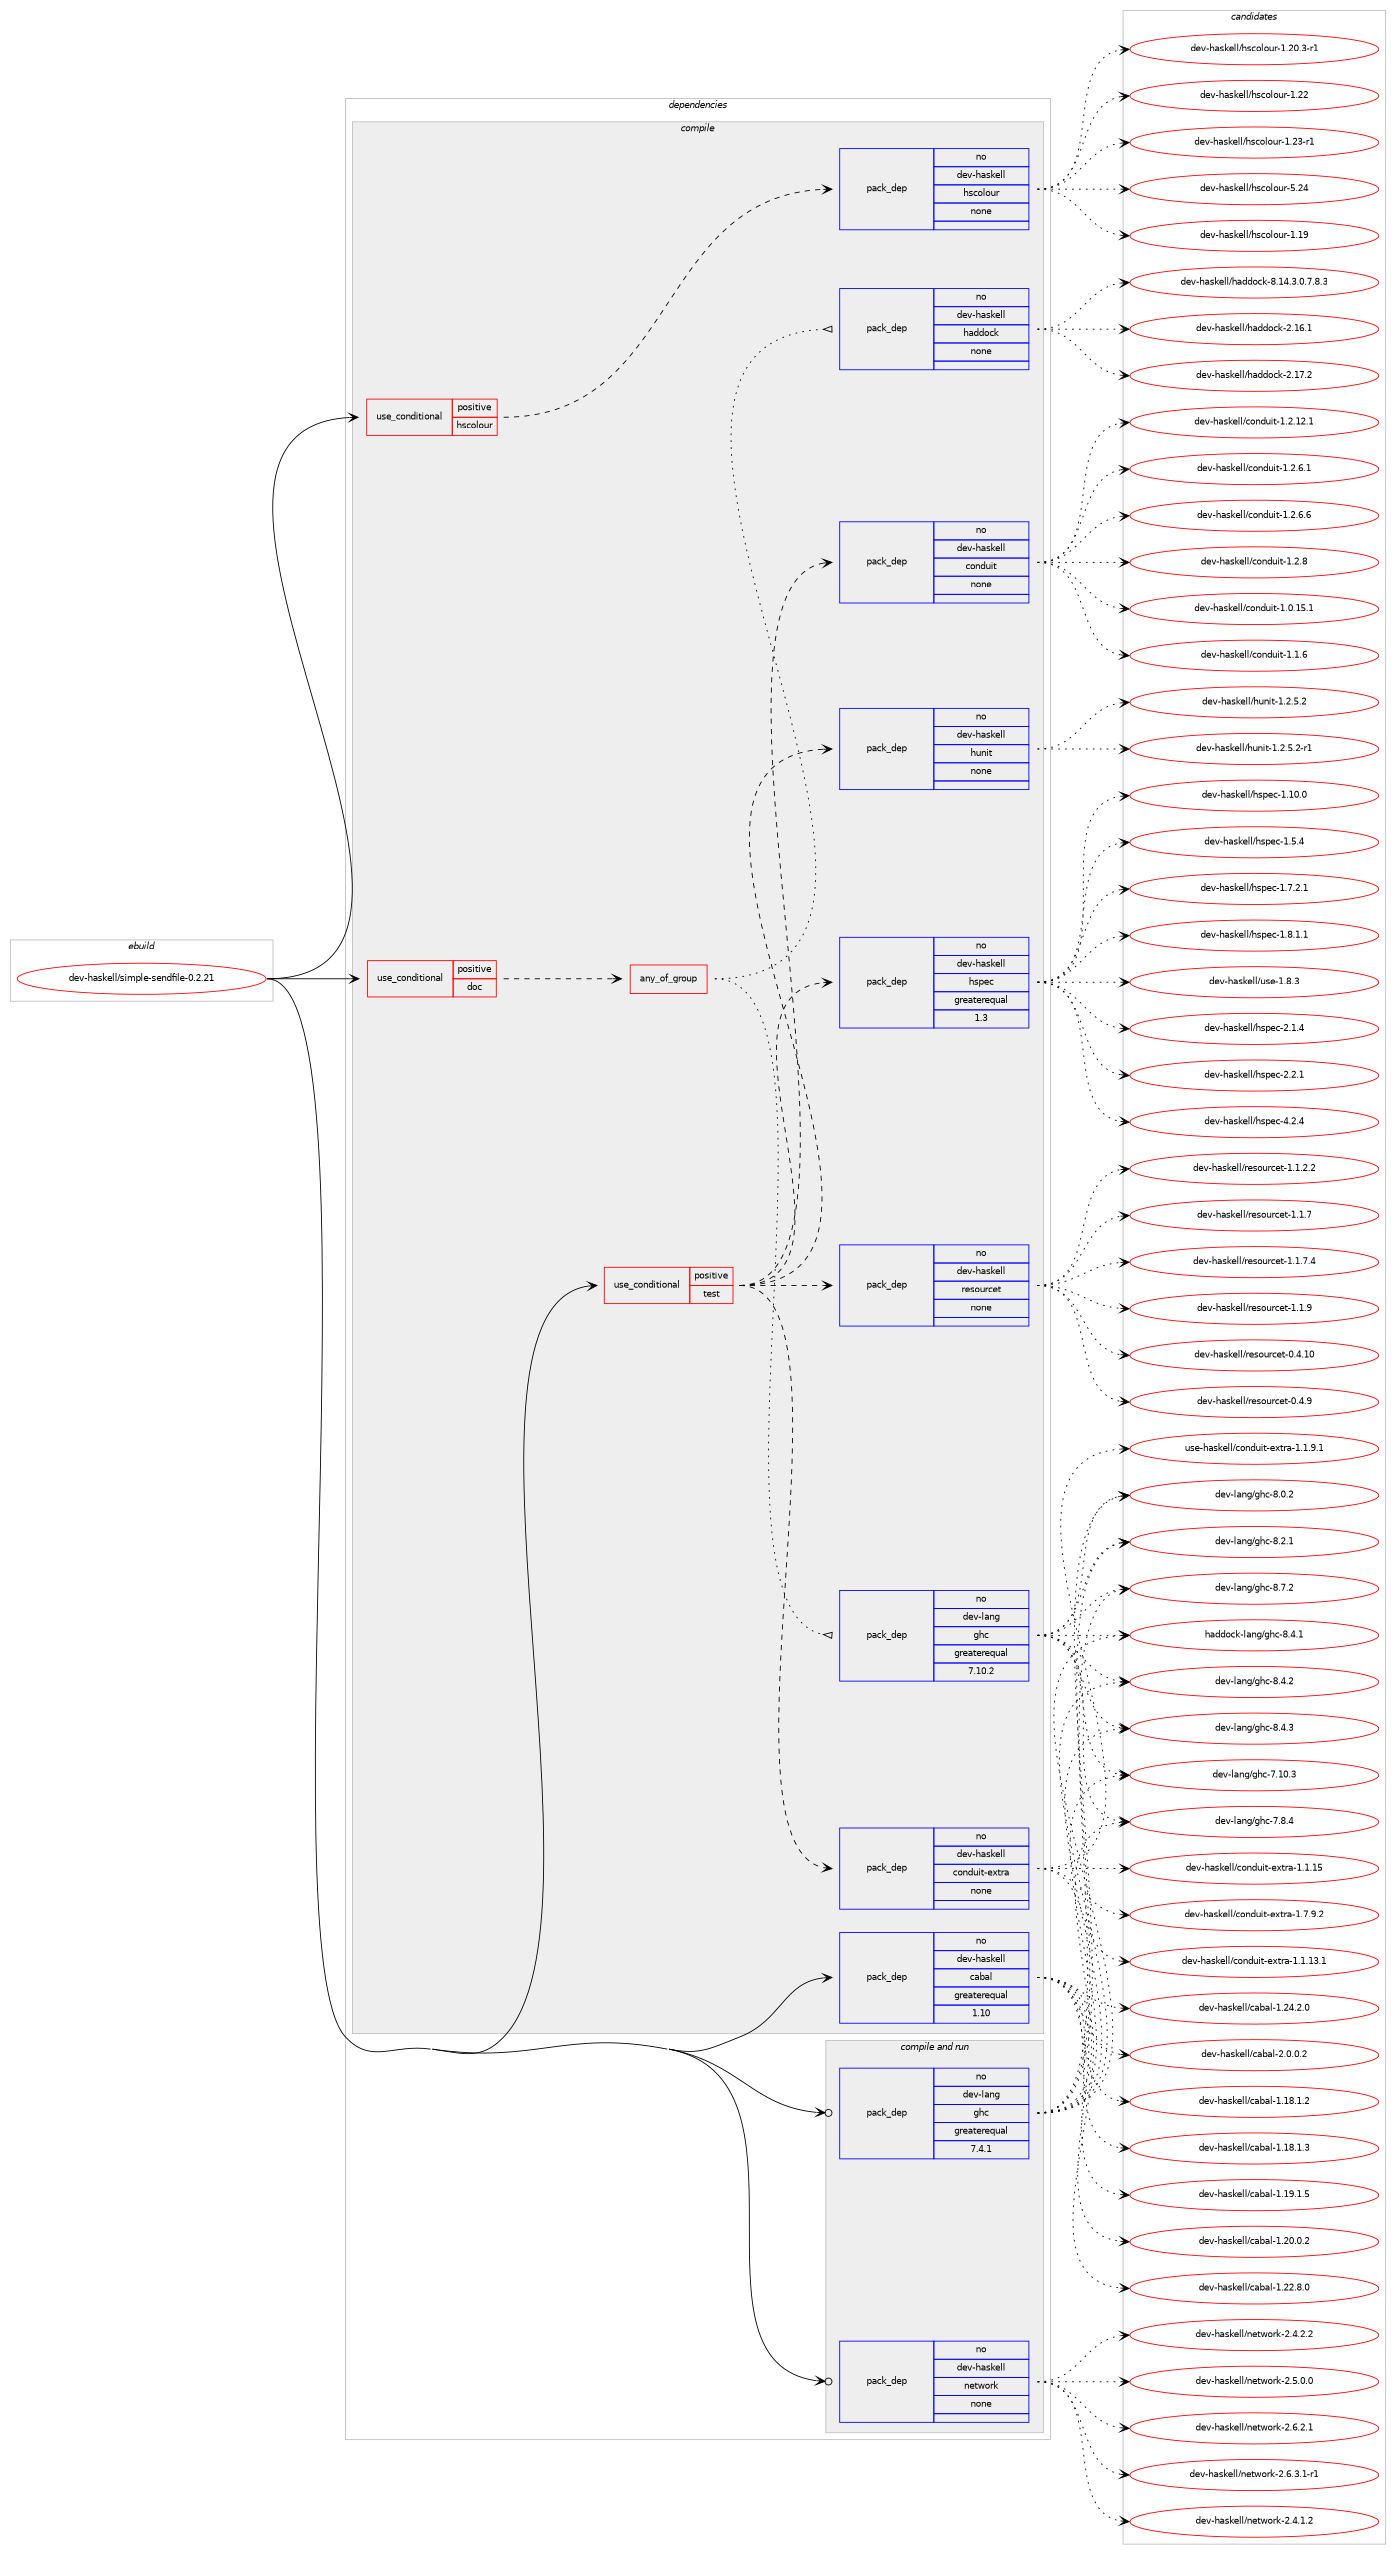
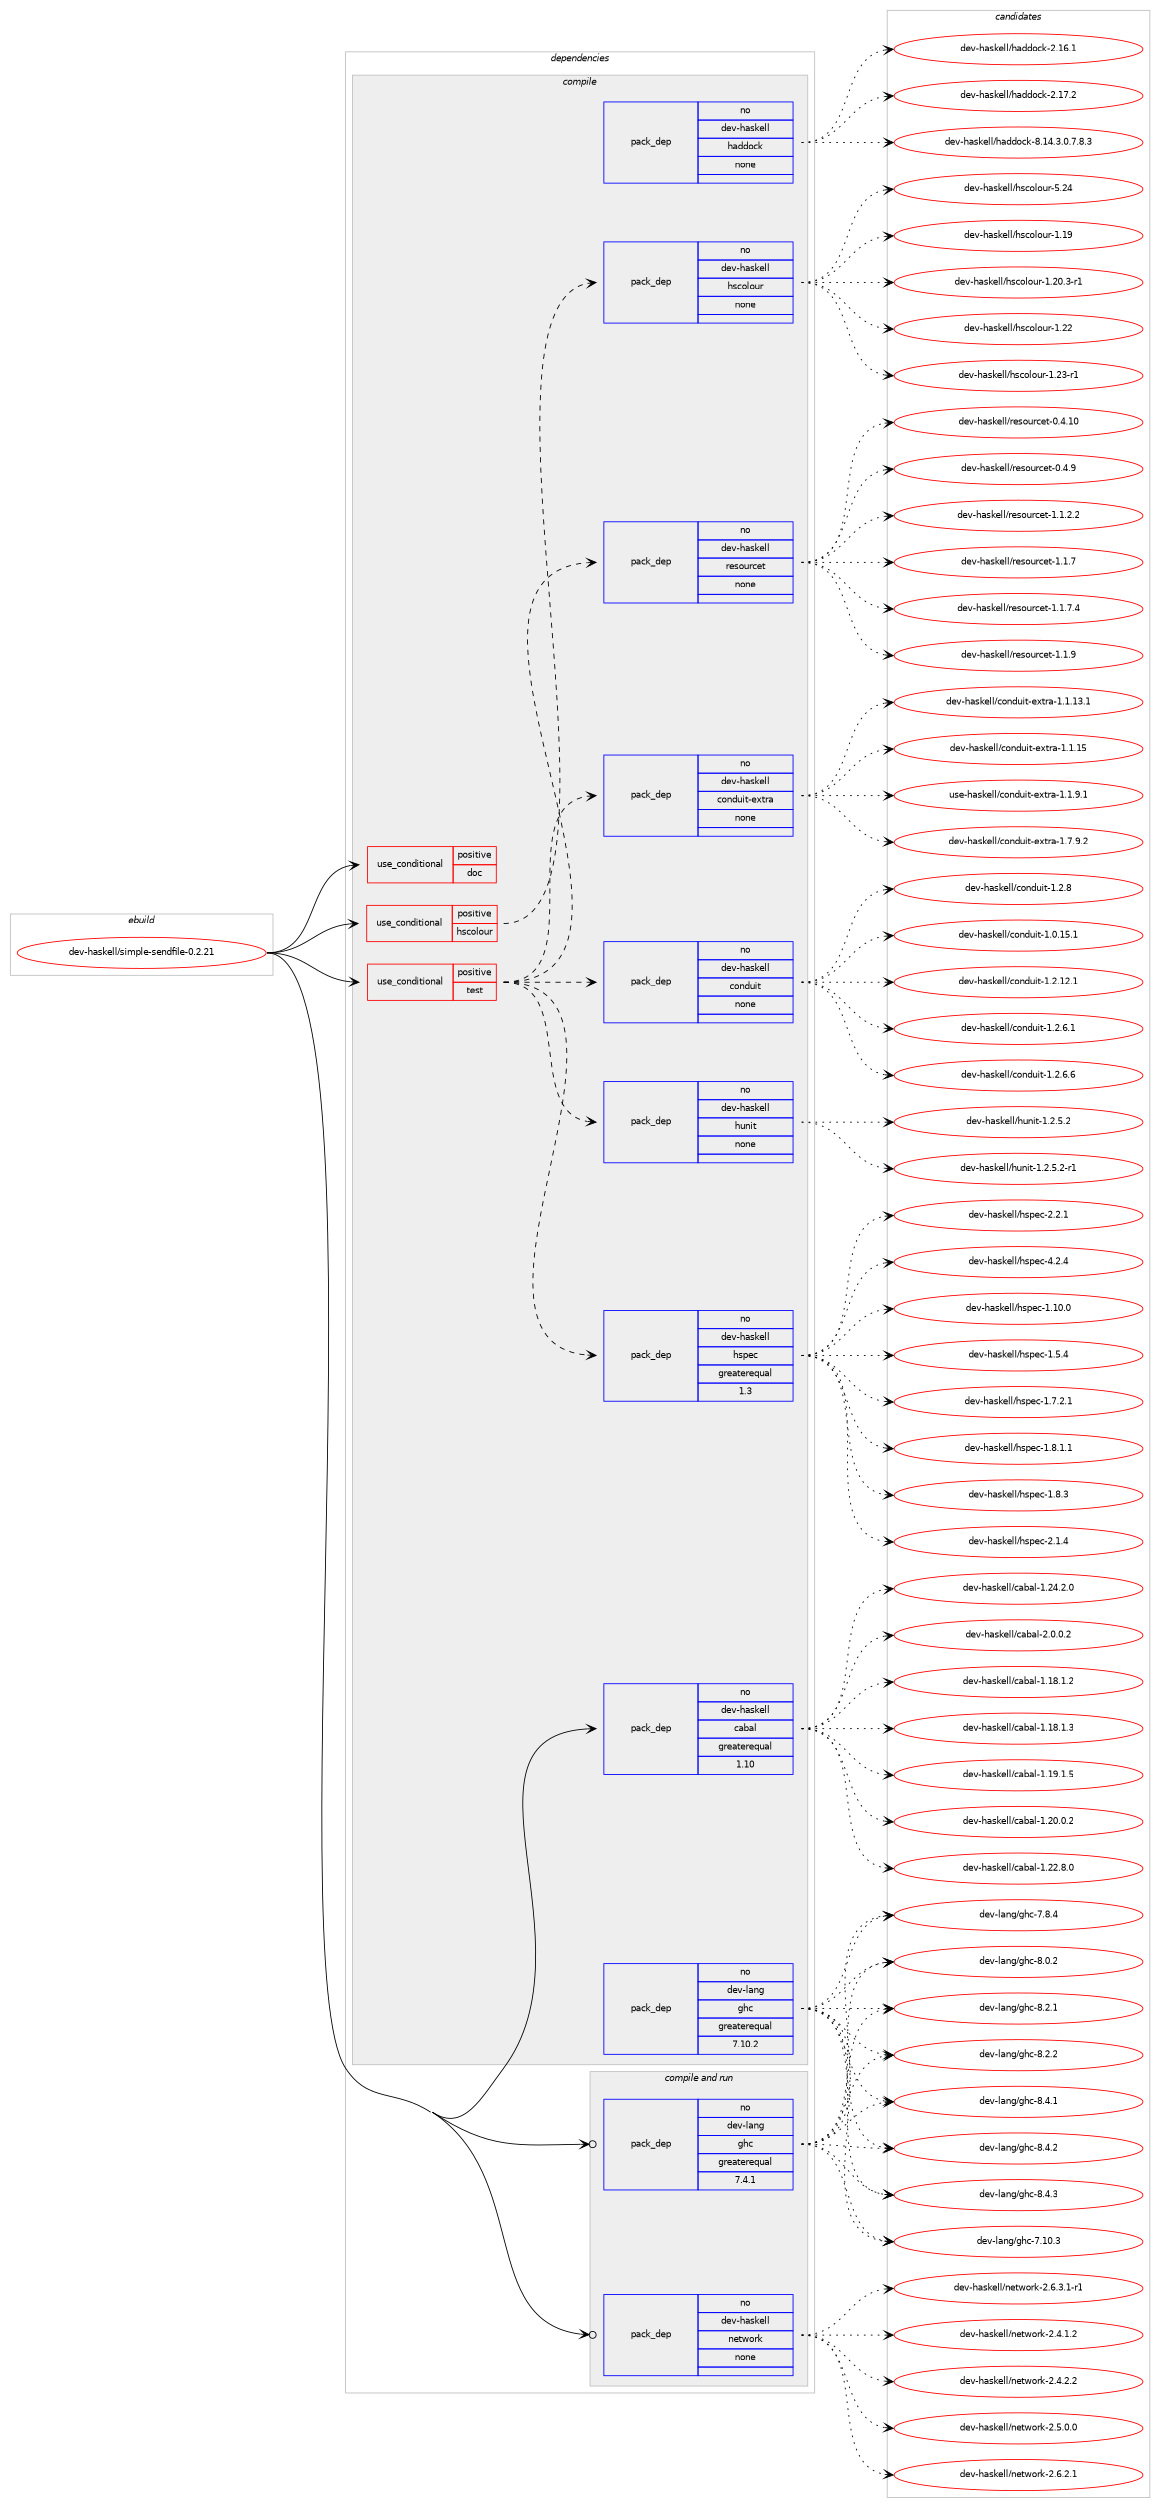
node "dev-haskell/conduit-1.1.6": removed
node "any_of_group": removed
node "dev-haskell/use-1.8.3": label "dev-haskell/use-1.8.3" -> "dev-haskell/hspec-1.8.3"
node "dev-lang/ghc-8.7.2": label "dev-lang/ghc-8.7.2" -> "dev-lang/ghc-8.2.2"
node "haddock-lang/ghc-8.4.1": label "haddock-lang/ghc-8.4.1" -> "dev-lang/ghc-8.4.1"
